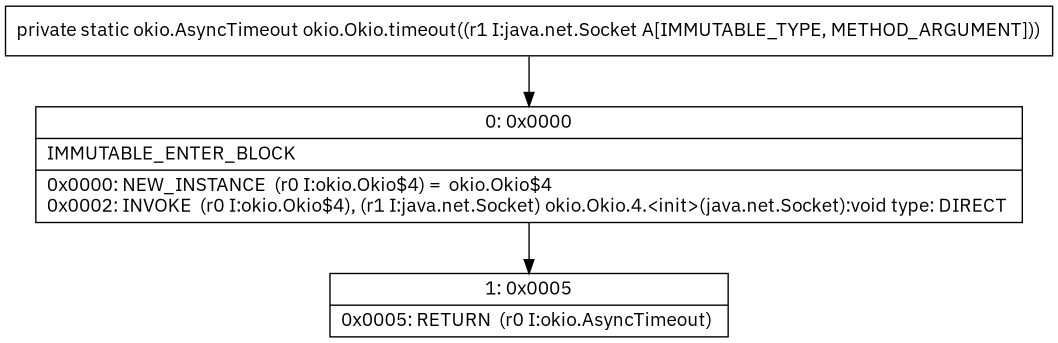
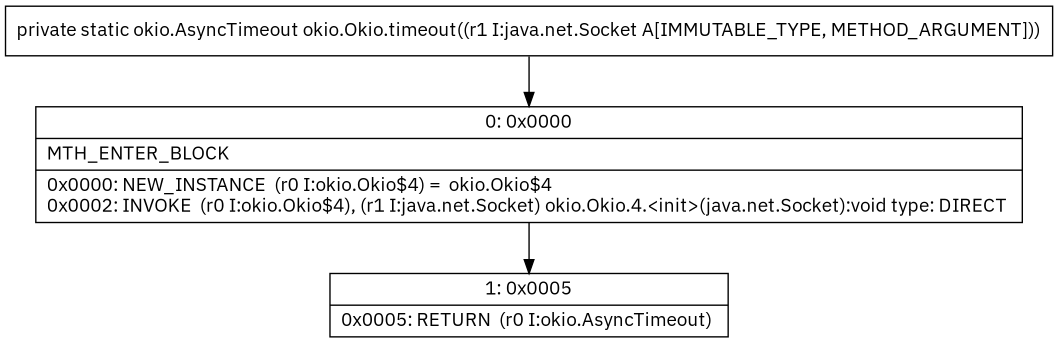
node "0: 0x0000": text "IMMUTABLE_ENTER_BLOCK" -> "MTH_ENTER_BLOCK"
